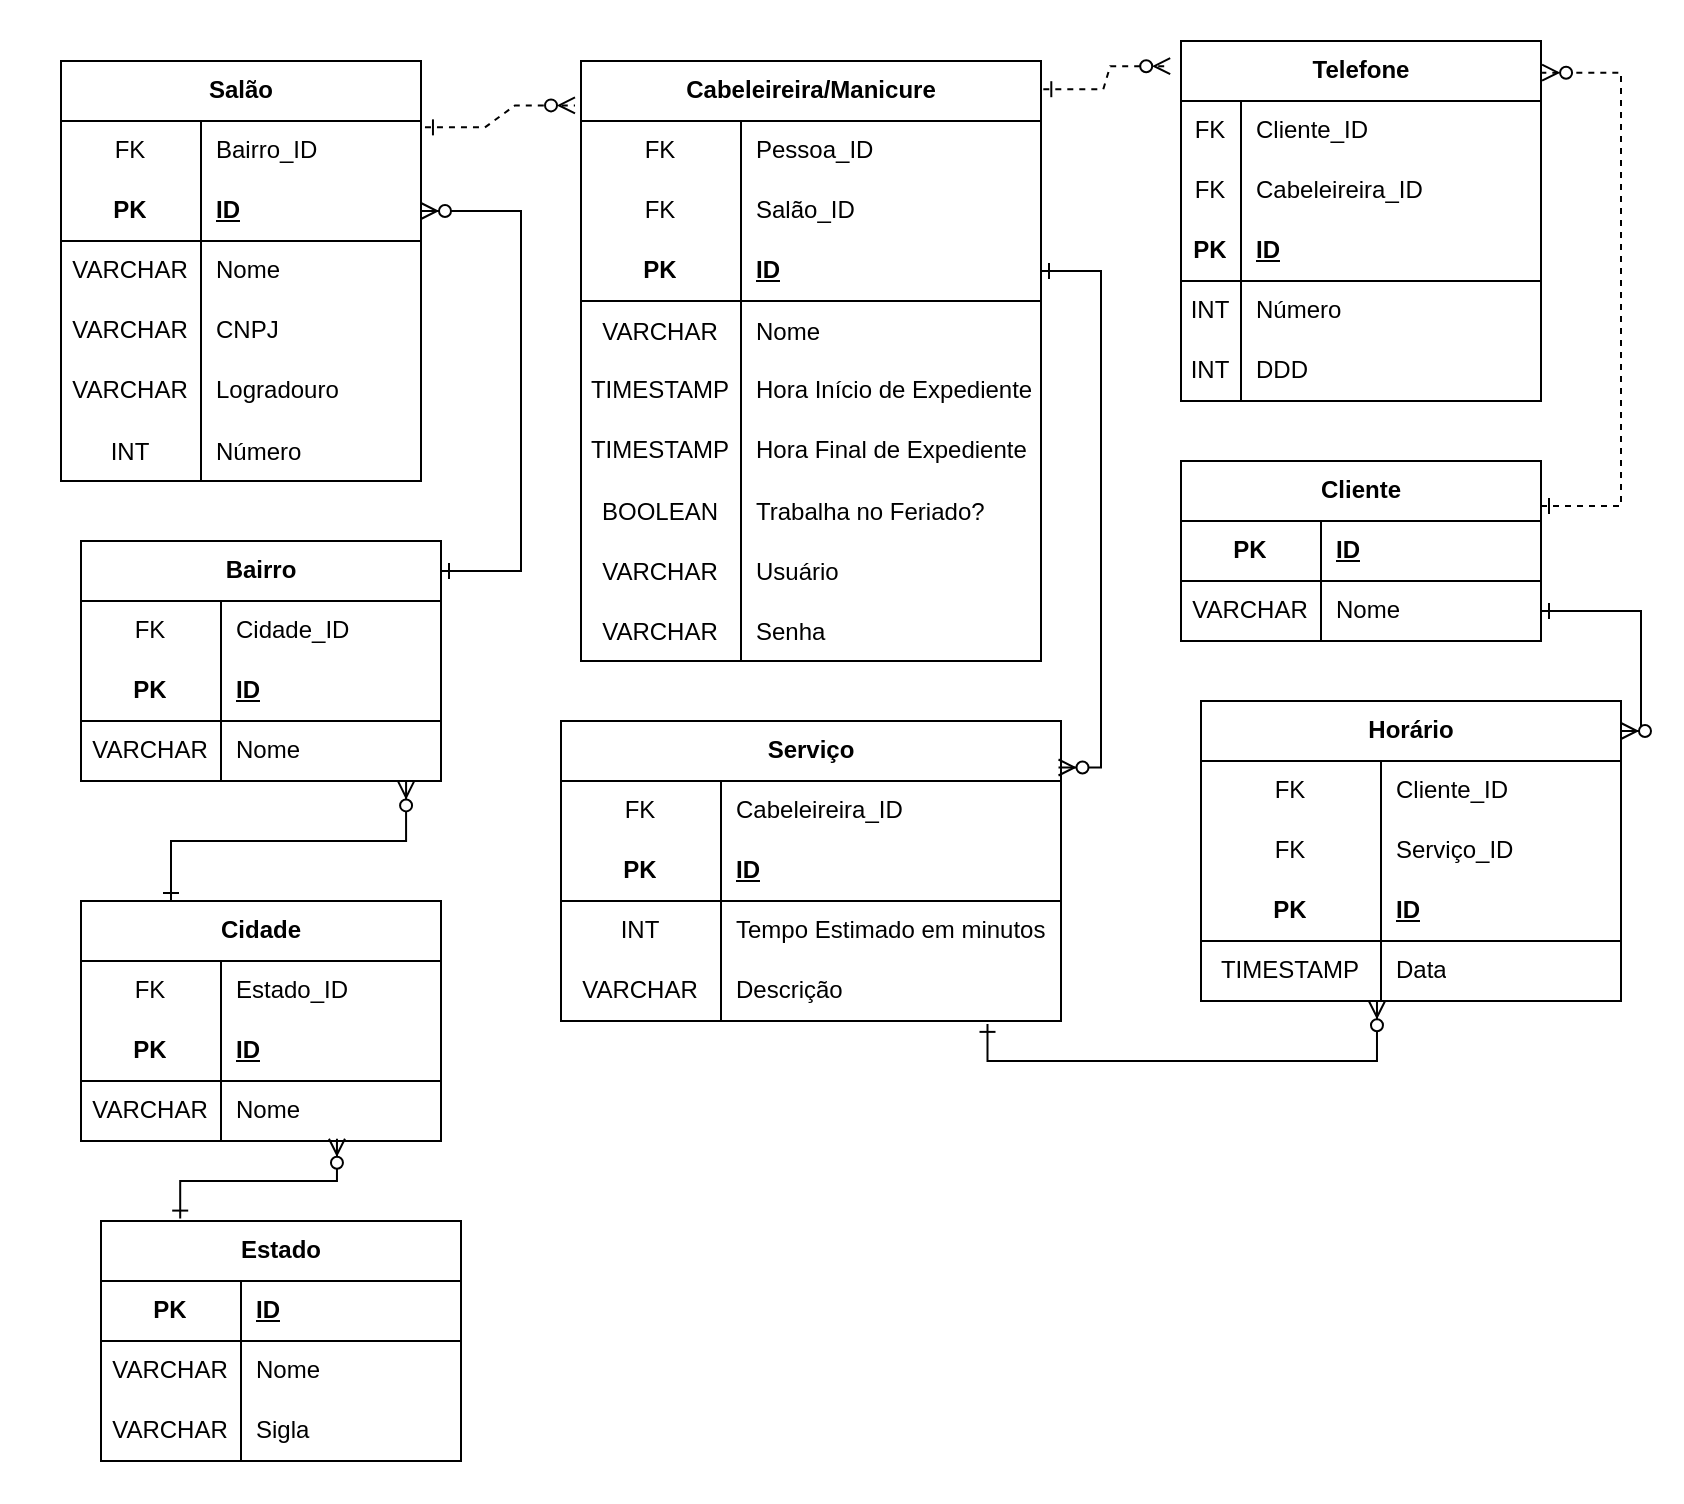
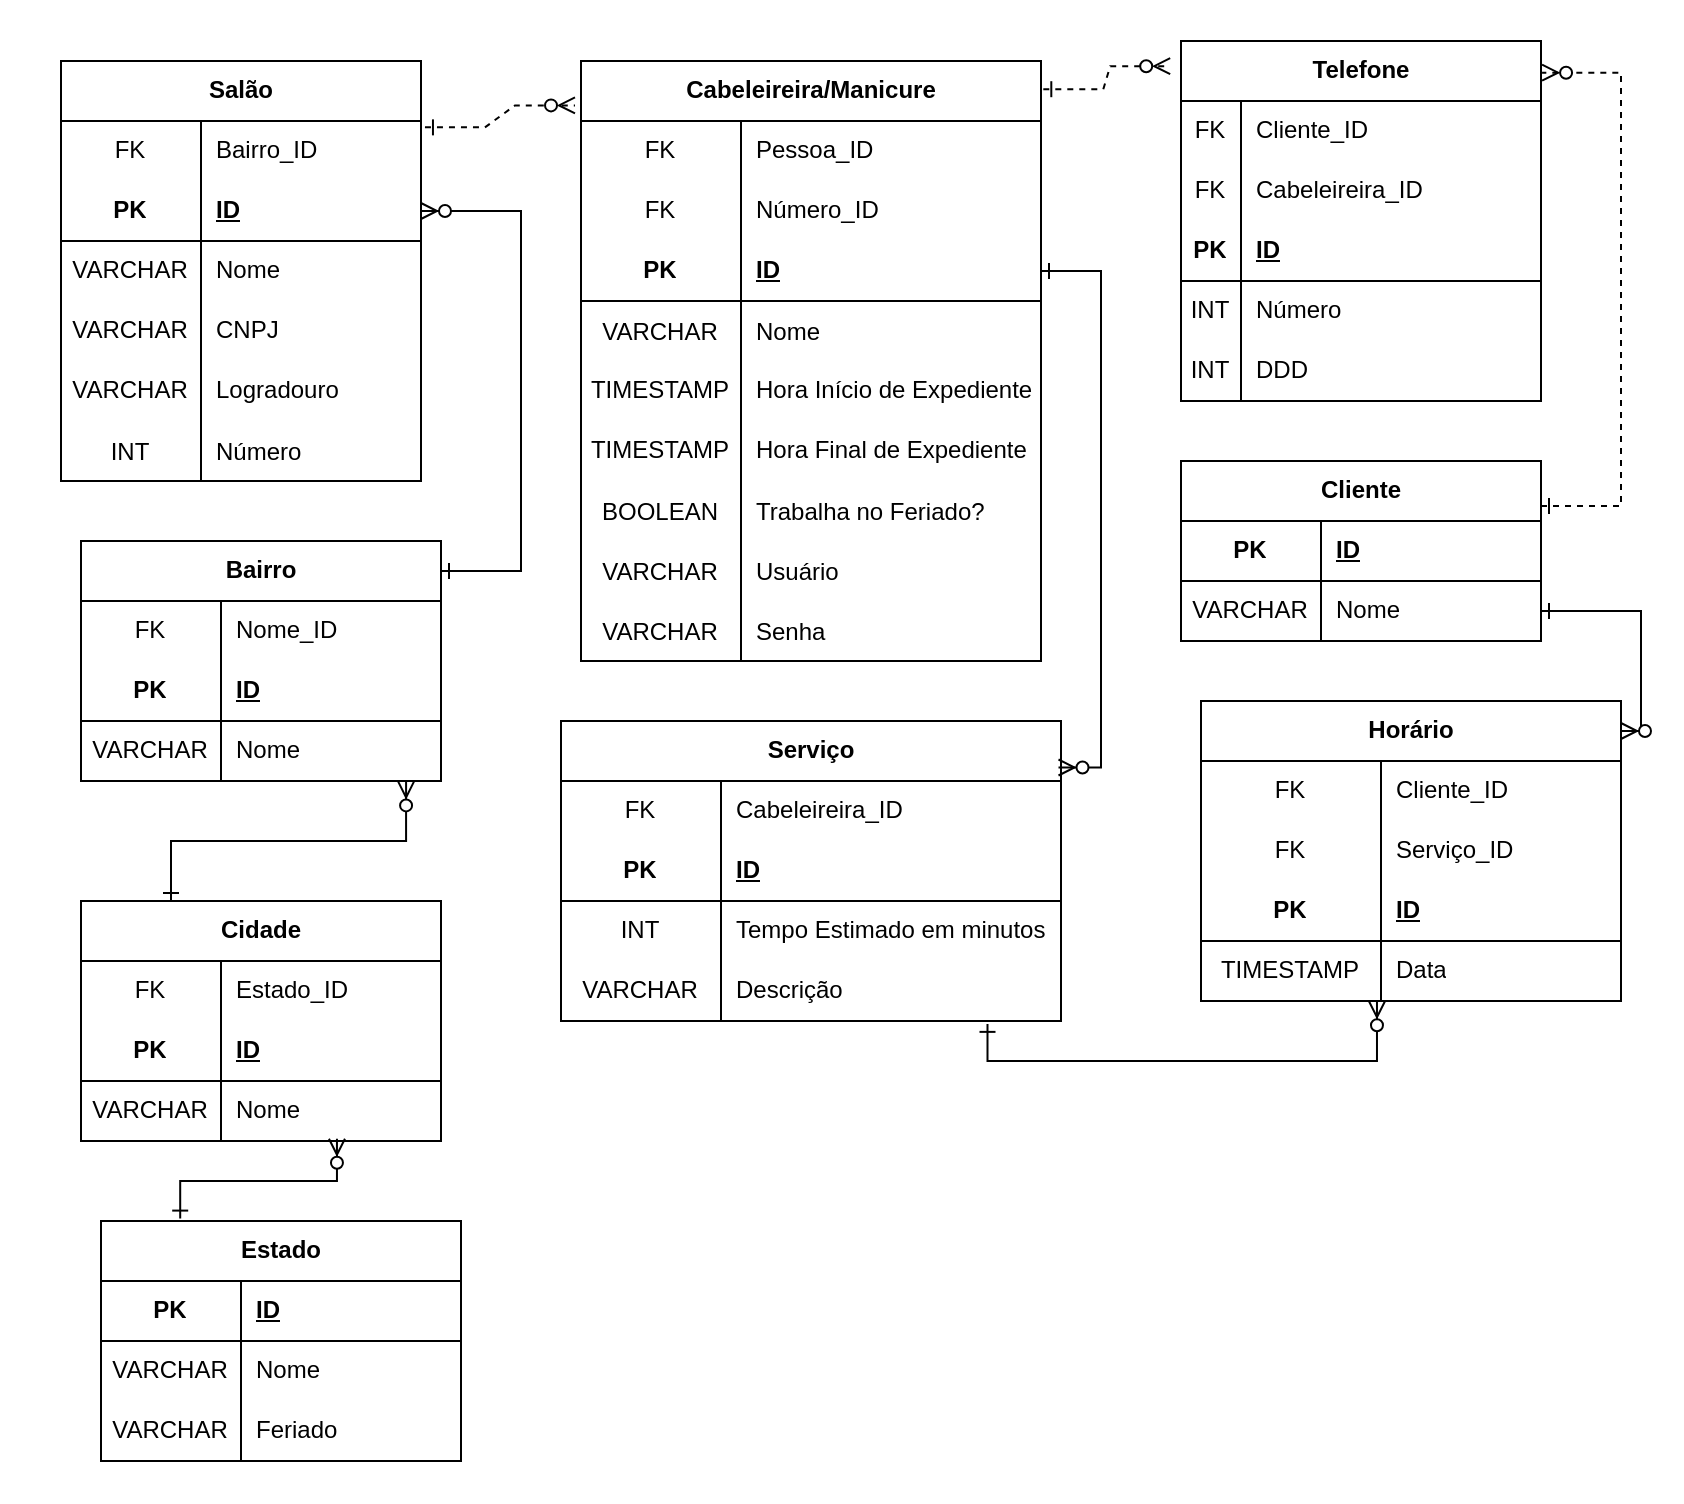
node "Salão_ID": label "Salão_ID" -> "Número_ID"
node "Cidade_ID": label "Cidade_ID" -> "Nome_ID"
node "Sigla": label "Sigla" -> "Feriado"
